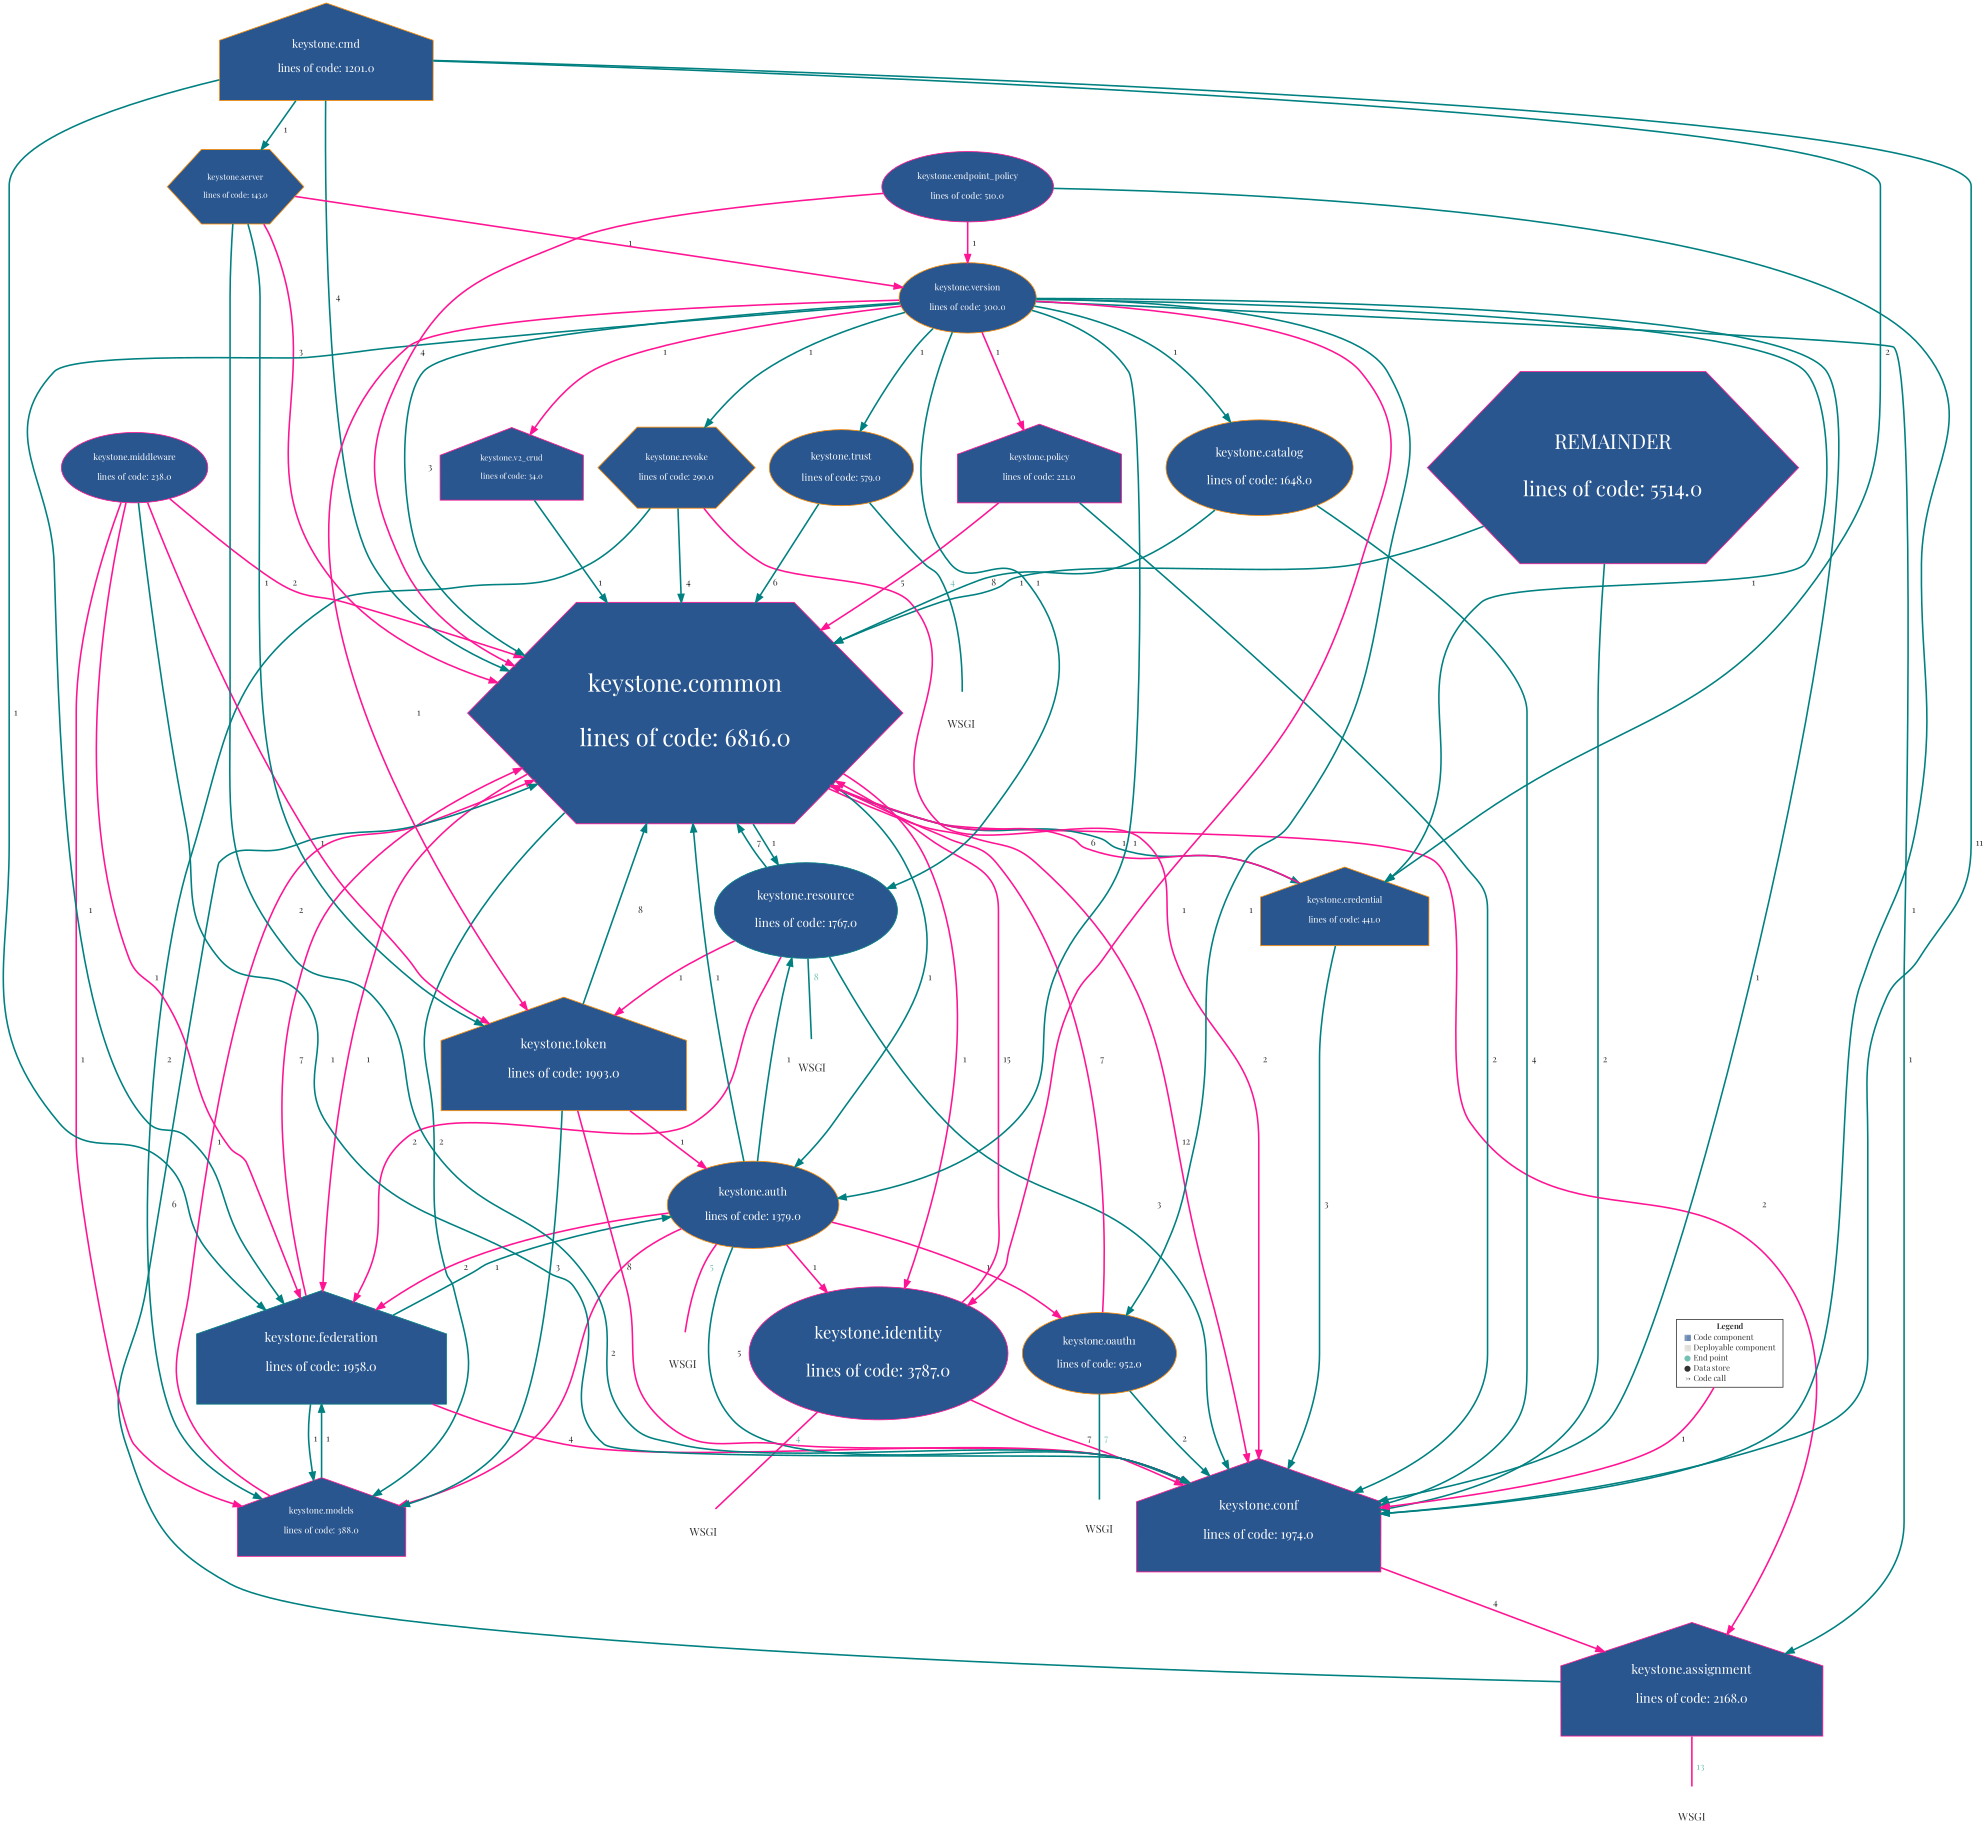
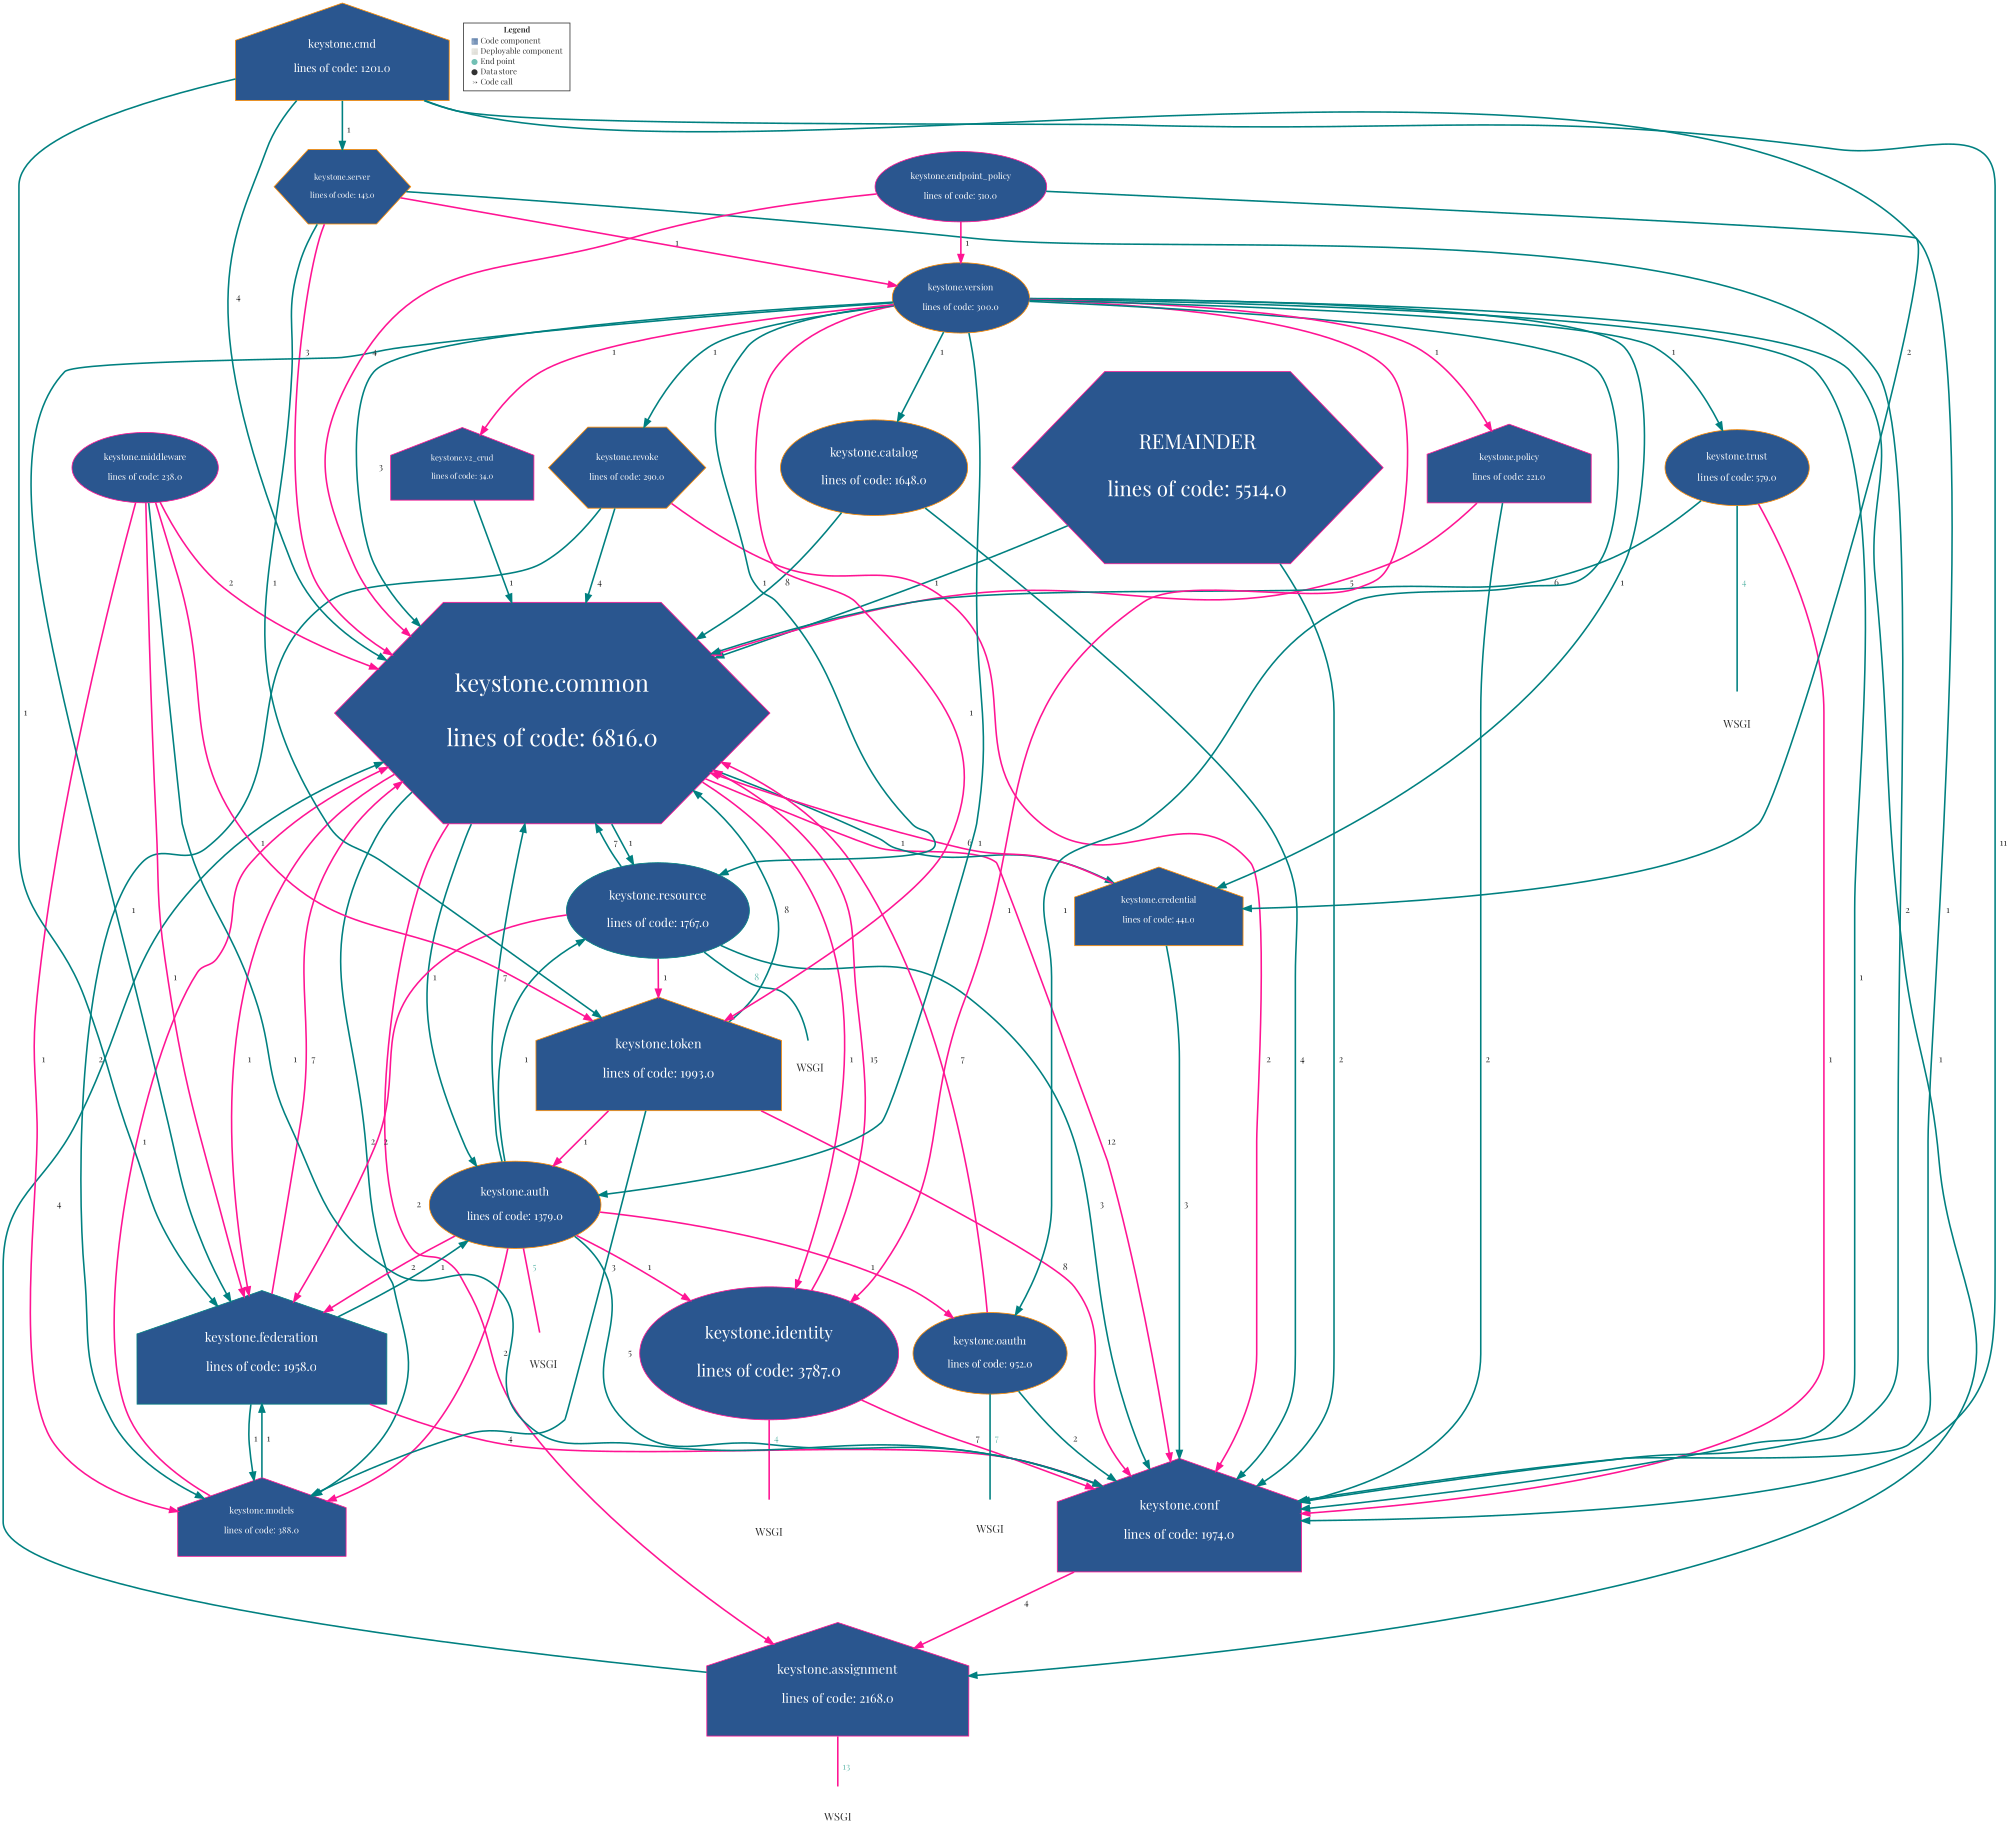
edge "keystone.auth lines of code: 1379.0" -> "keystone.common lines of code: 6816.0": label "  1" -> "  7"
edge "keystone.assignment lines of code: 2168.0" -> "keystone.common lines of code: 6816.0": label "  6" -> "  4"
edge "Legend" -> "keystone.conf lines of code: 1974.0": now "keystone.trust lines of code: 579.0" -> "keystone.conf lines of code: 1974.0"
